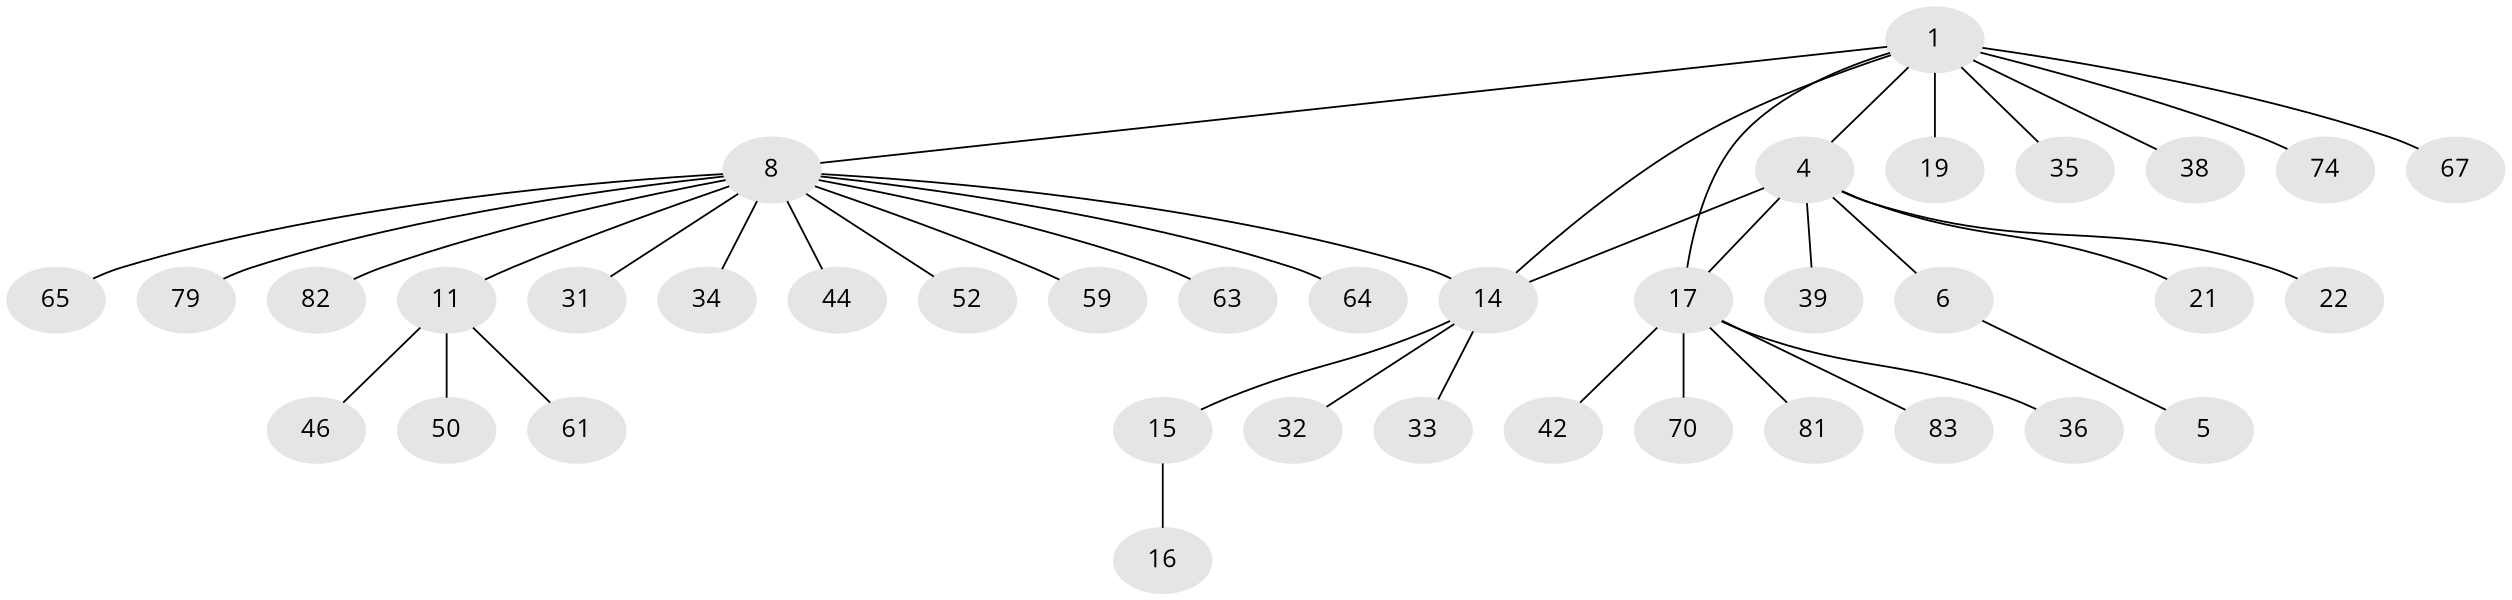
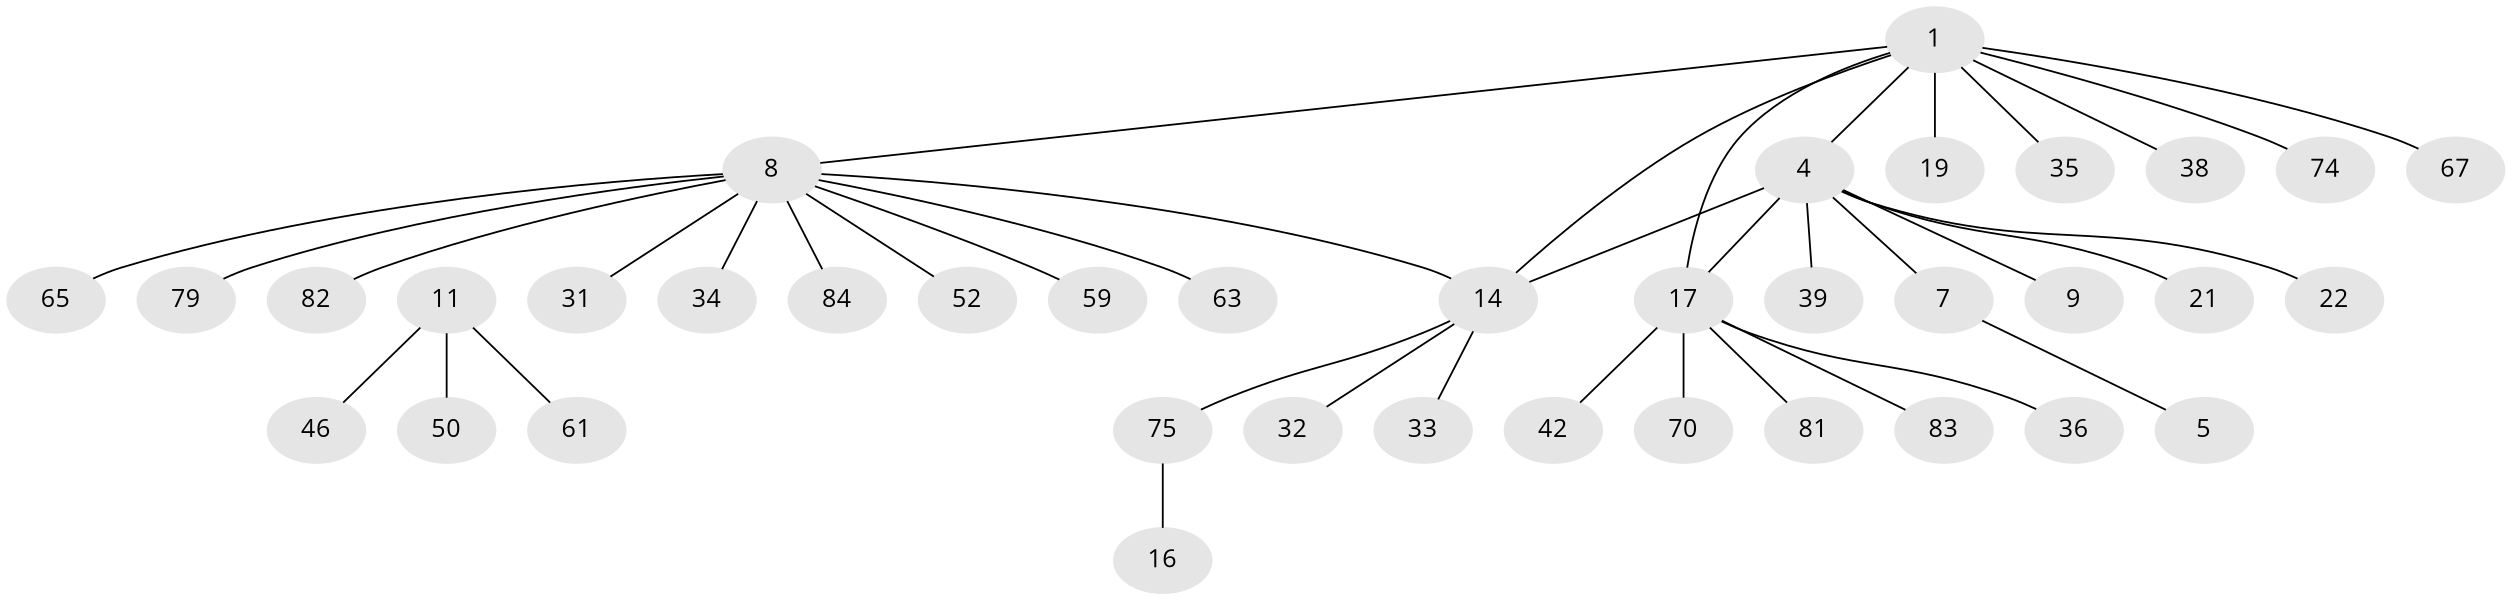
edge "8" -- "11": removed
node "44": label "44" -> "84"
node "64": removed
node "6": label "6" -> "7"
node "9": added
node "15": label "15" -> "75"
